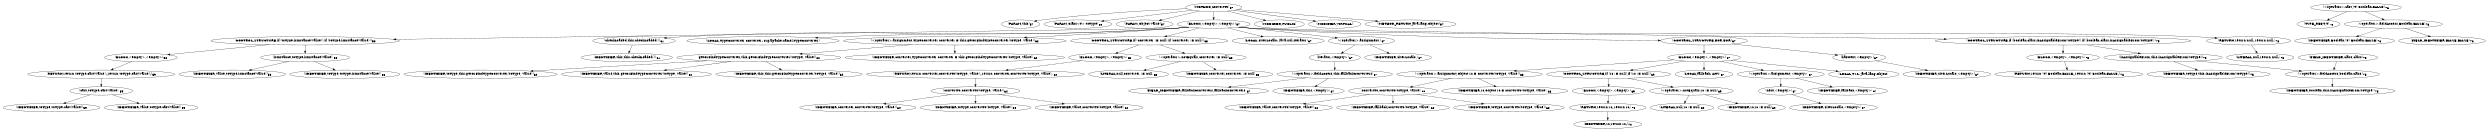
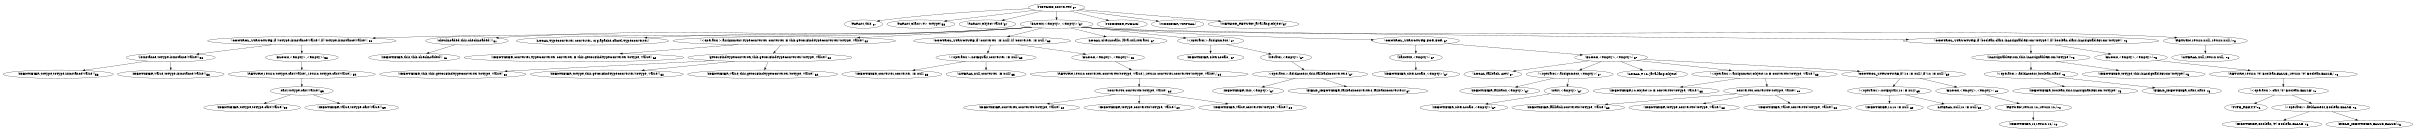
edge "(FIELD_IDENTIFIER,class,class)" -> "(<operator>.fieldAccess,boolean.class)": reversed
edge "(RETURN,return (T) Boolean.FALSE;,return (T) Boolean.FALSE;)" -> "(<operator>.cast,(T) Boolean.FALSE)": added
